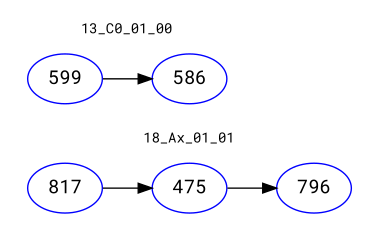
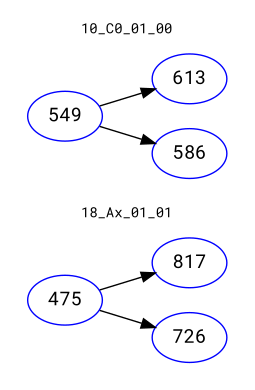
cluster "13_C0_01_00": label "13_C0_01_00" -> "10_C0_01_00"
node "599": label "599" -> "549"
node "613": added
edge "817" -> "475": reversed
node "796": label "796" -> "726"
